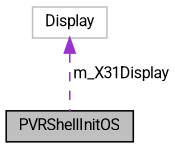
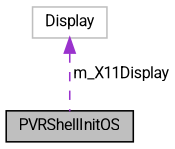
edge "PVRShellInitOS" -> "Display": label " m_X31Display" -> " m_X11Display"
